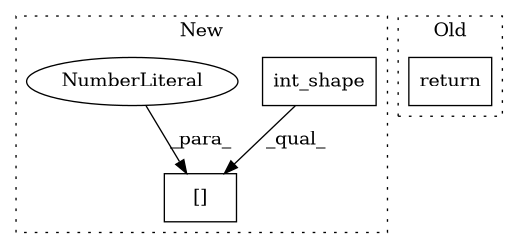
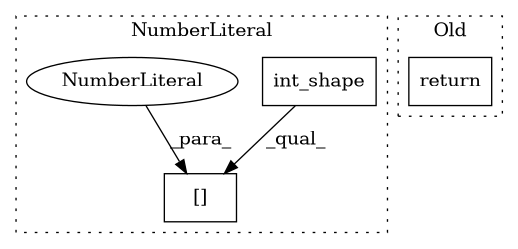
cluster "New": label "New" -> "NumberLiteral"
